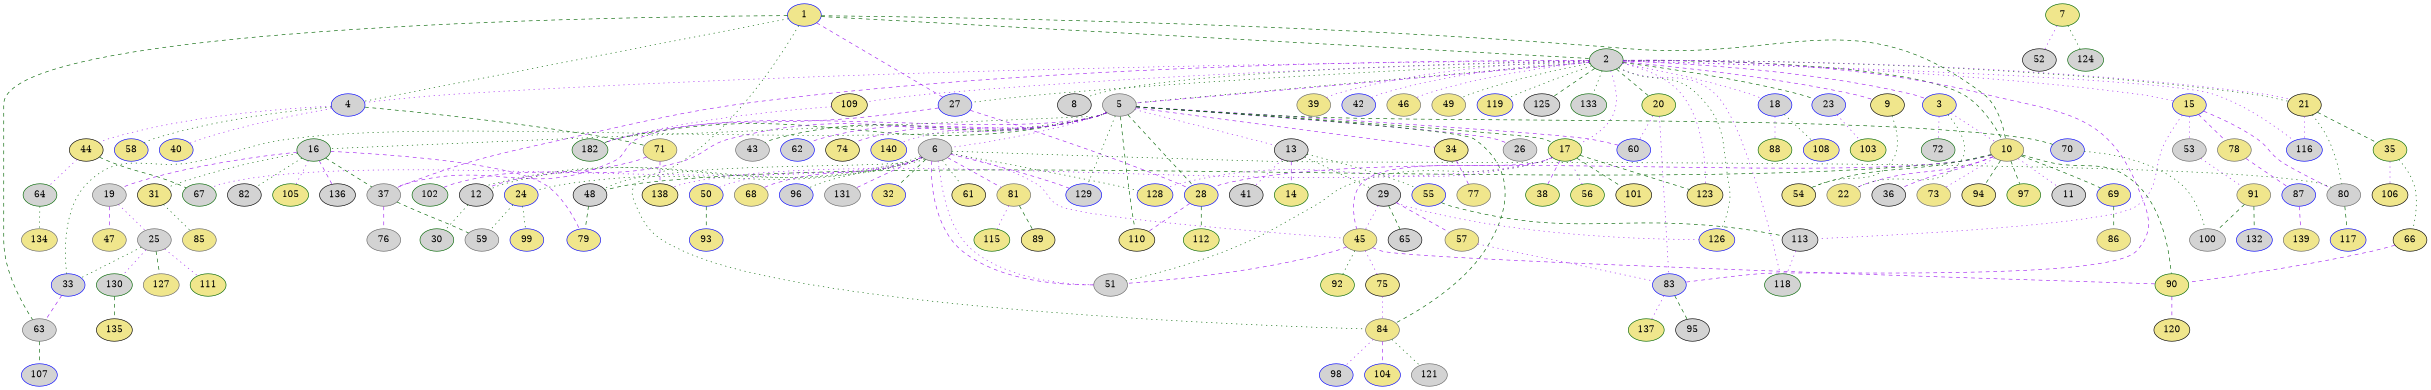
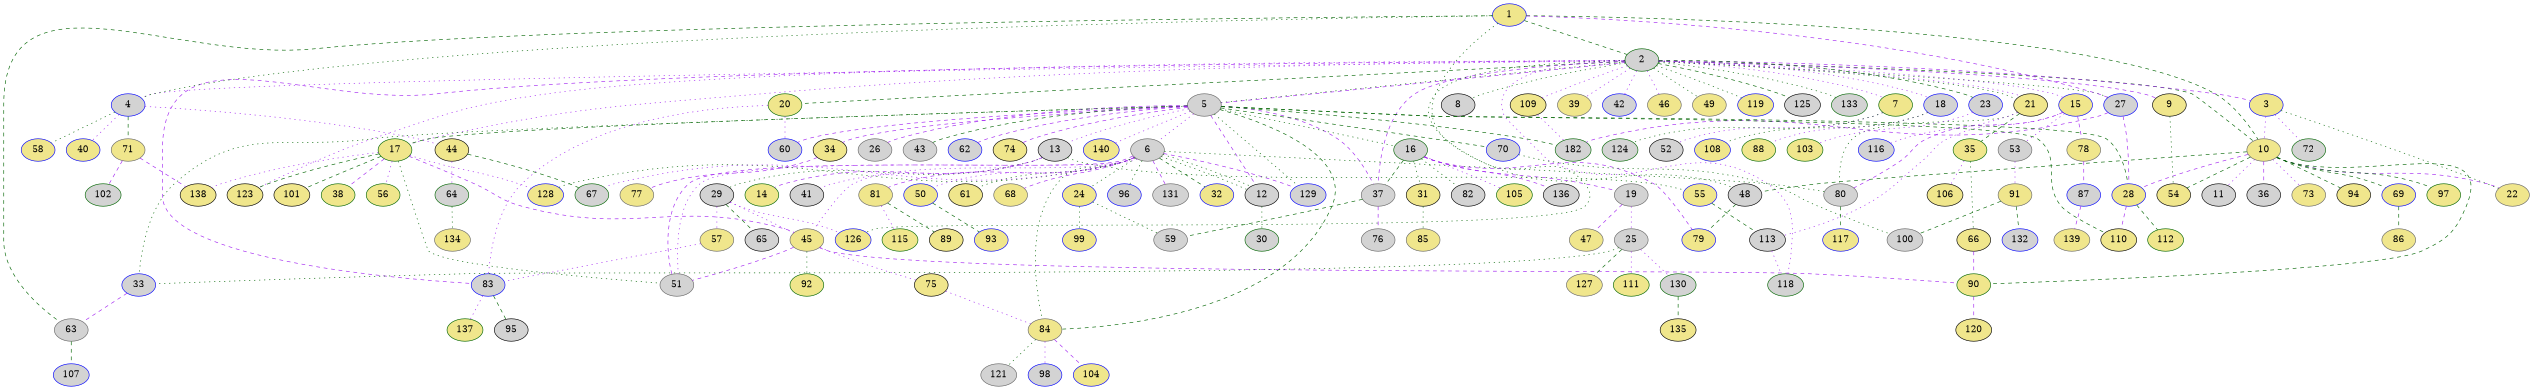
edge "2" -- "116": now "2" -- "7"
edge "29" -- "57": style dashed -> dotted
